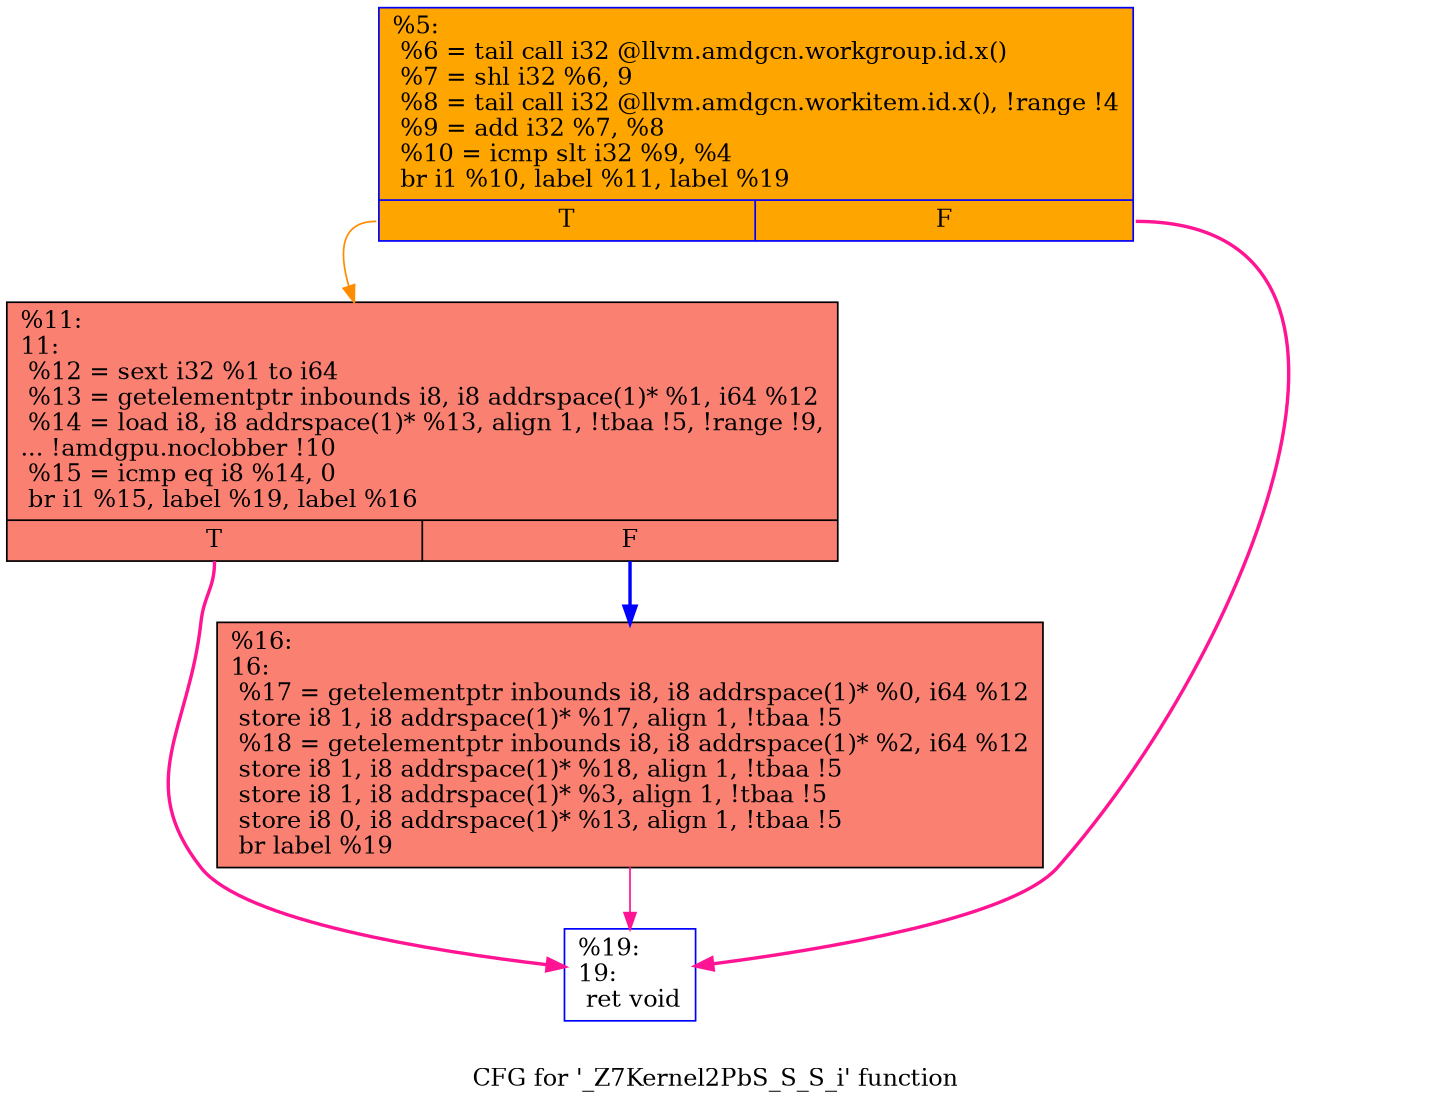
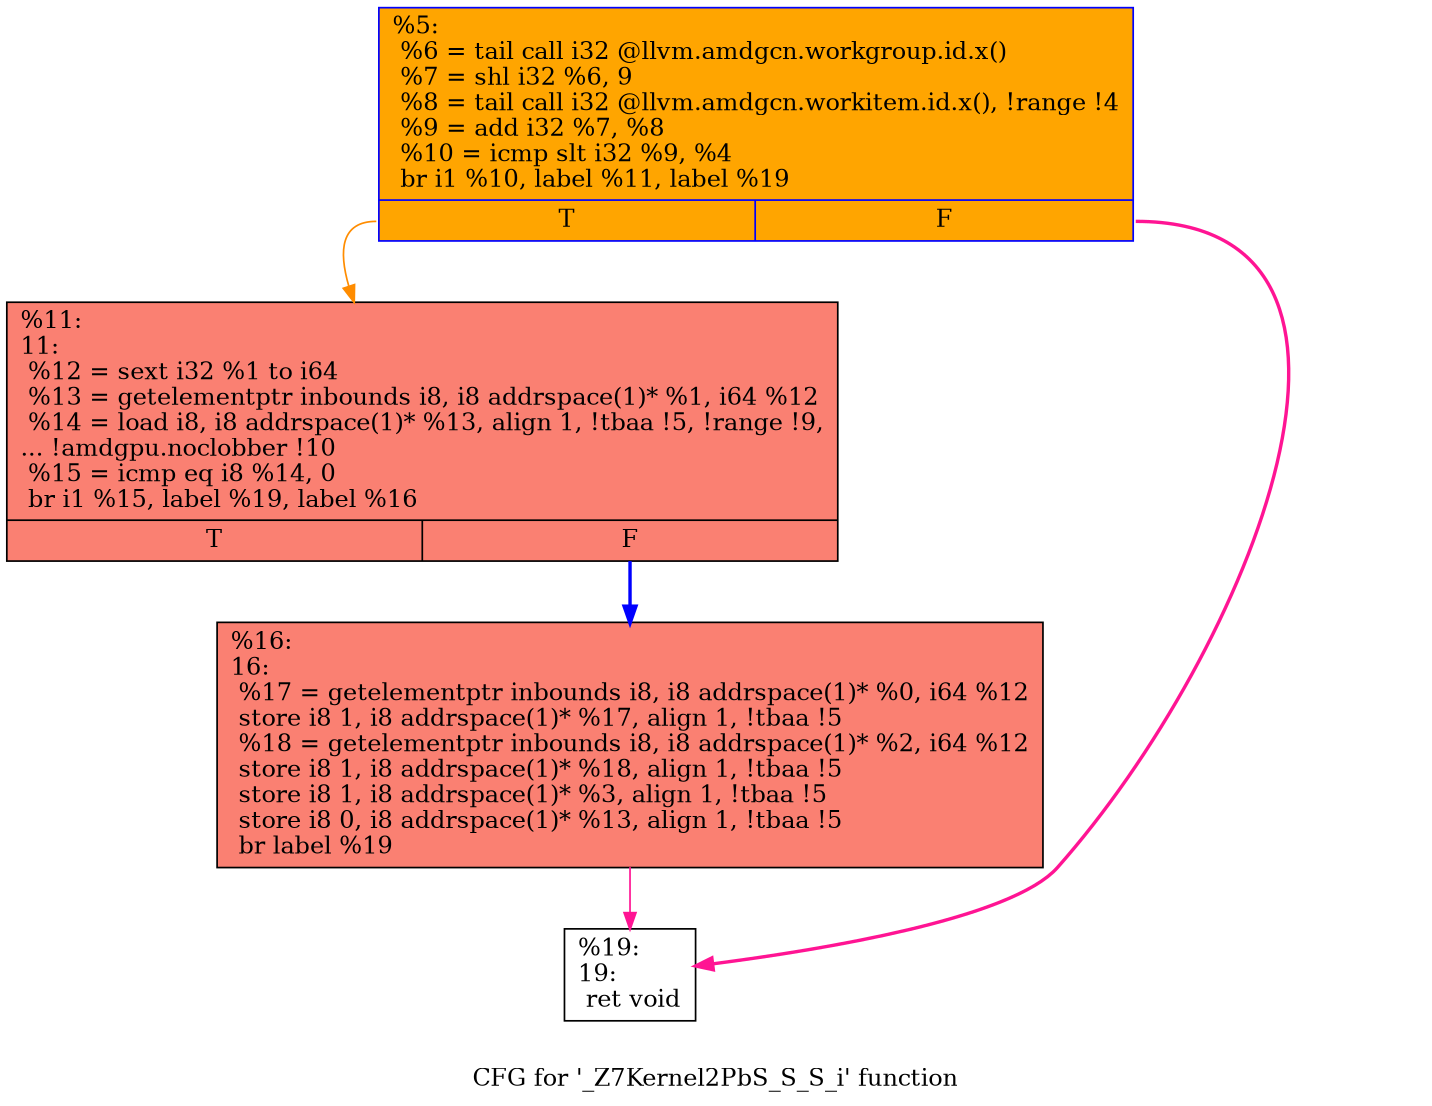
edge "%11:" -> "%19:": removed
node "%19:": color blue -> black
